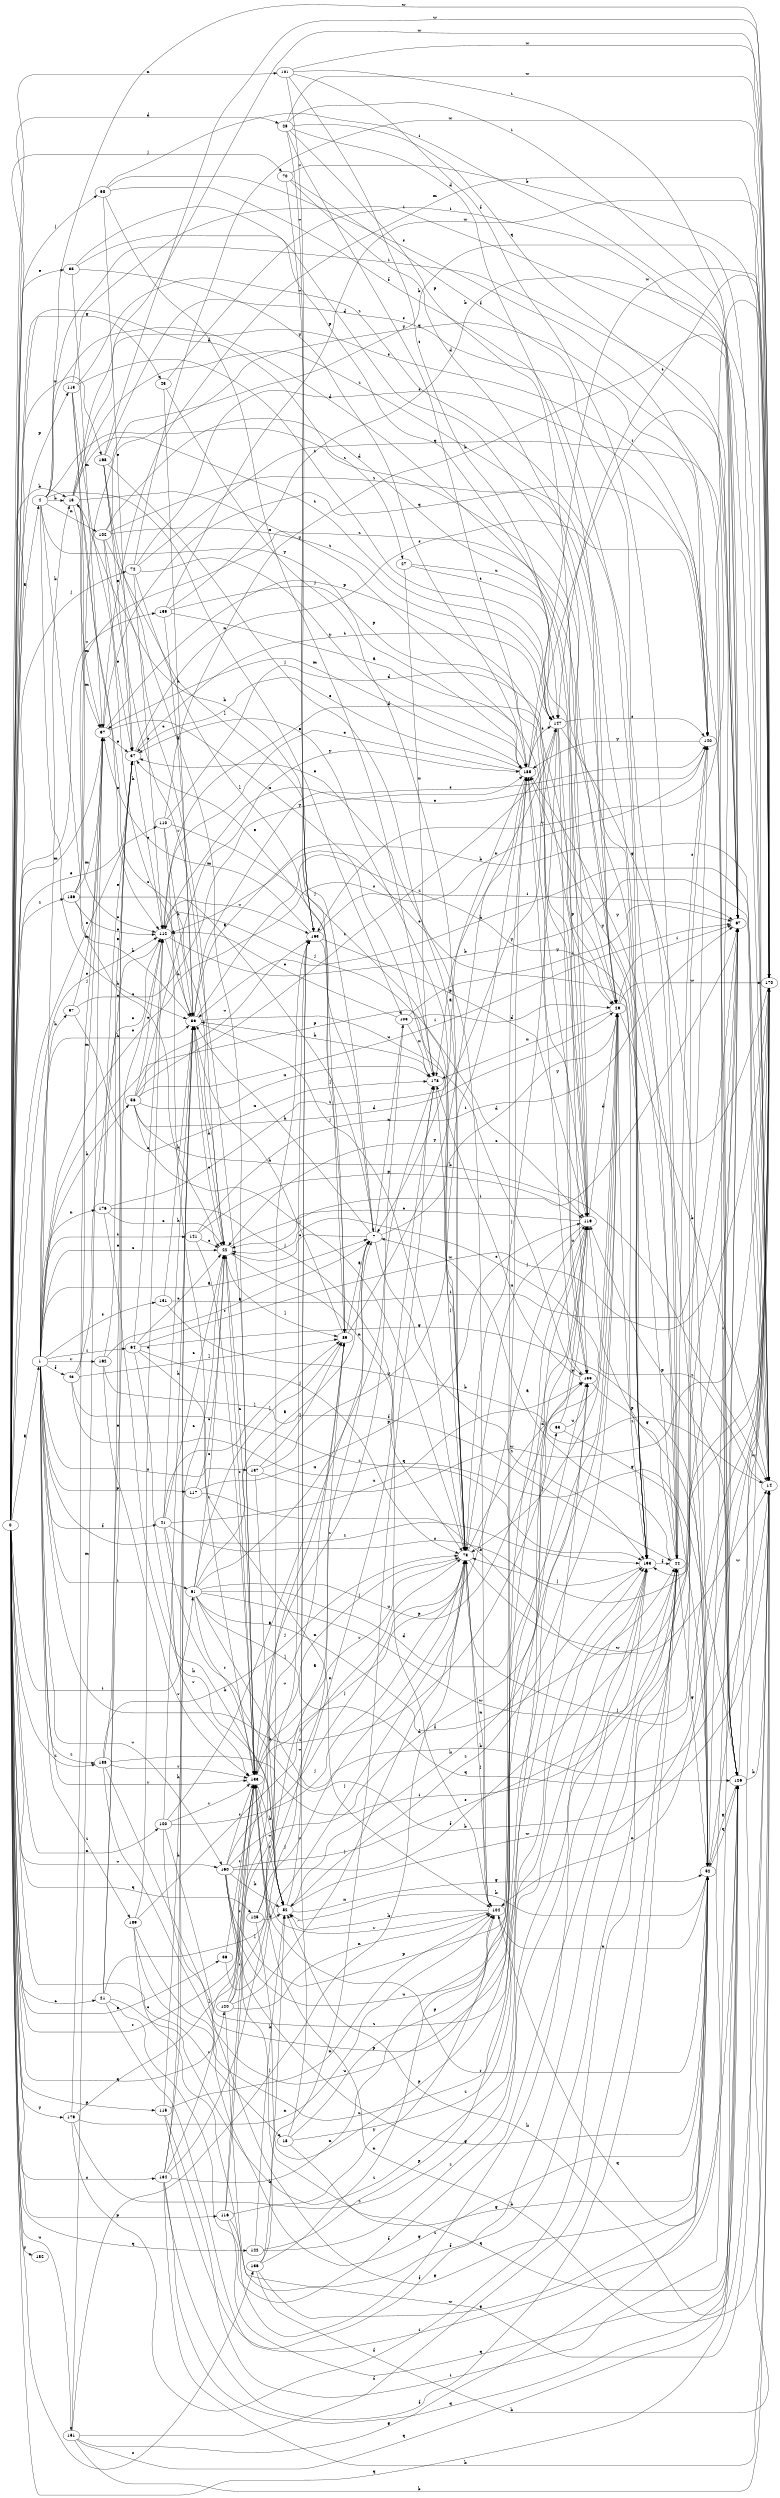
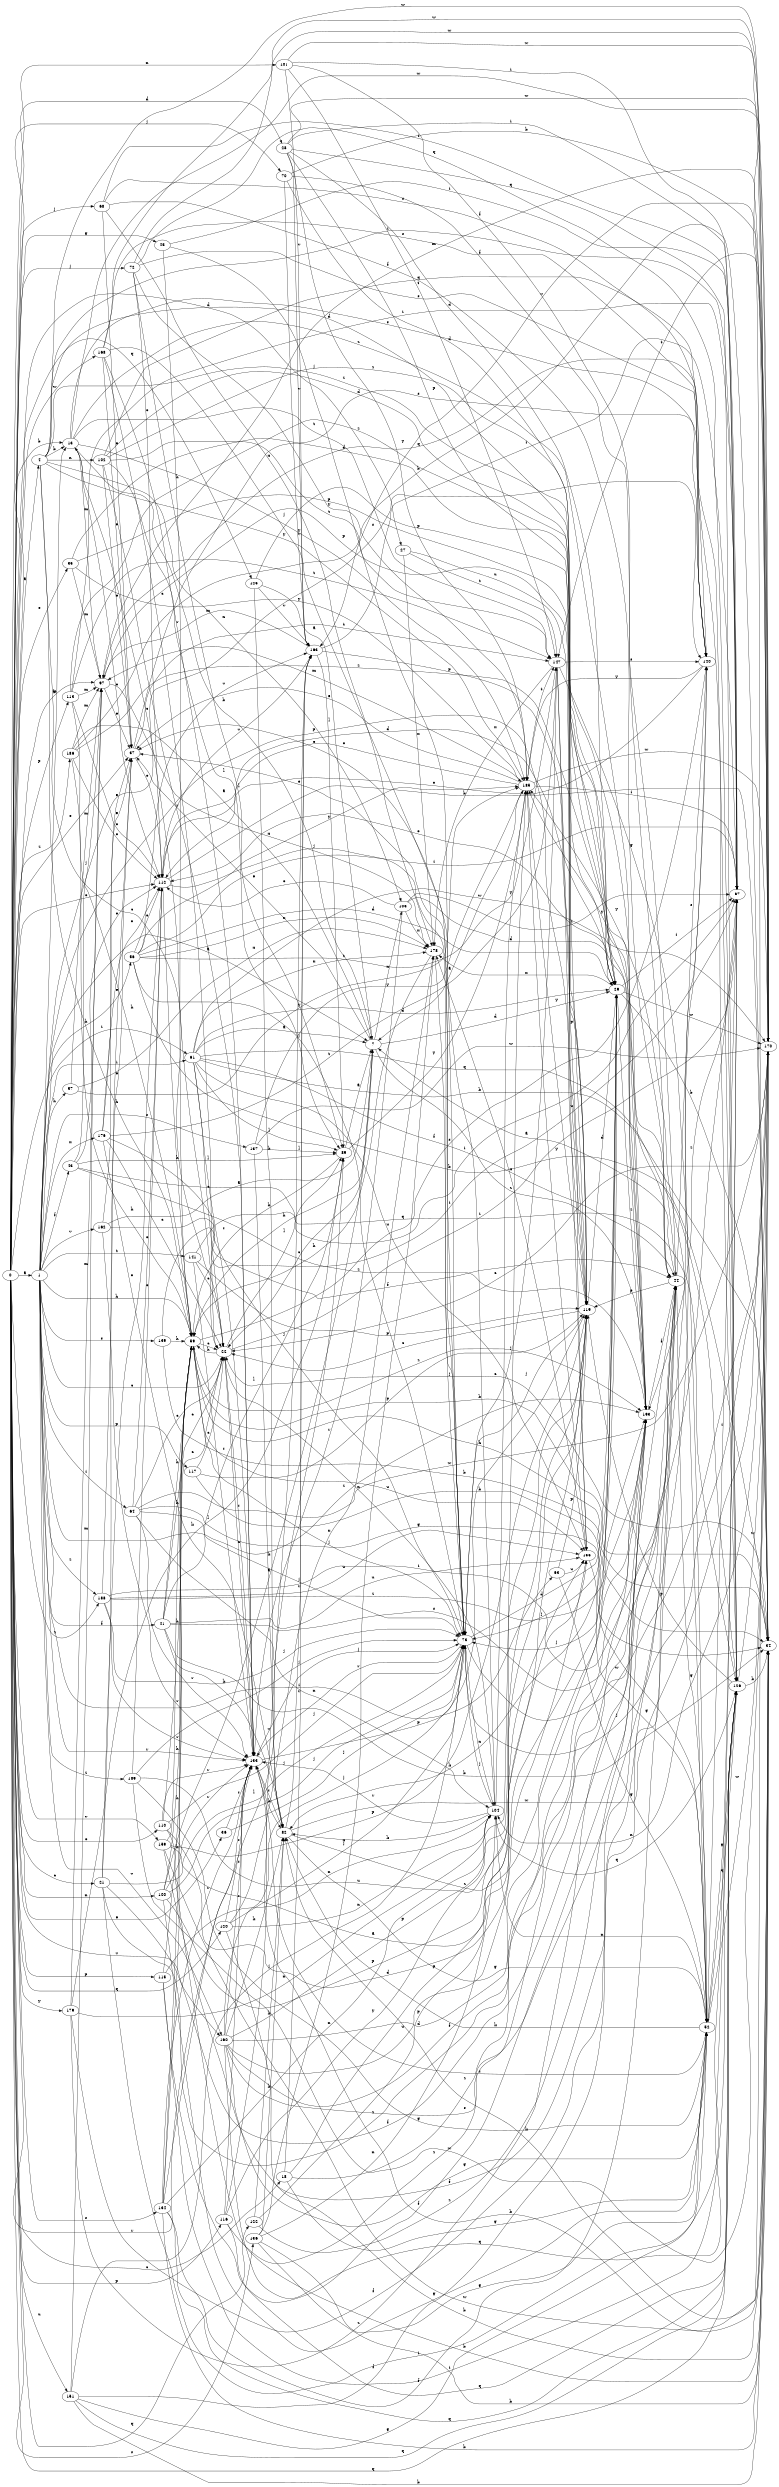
node "131": label "131" -> "139"
node "14": label "14" -> "34"
edge "120" -> "89": removed, label "l"
node "182": removed
